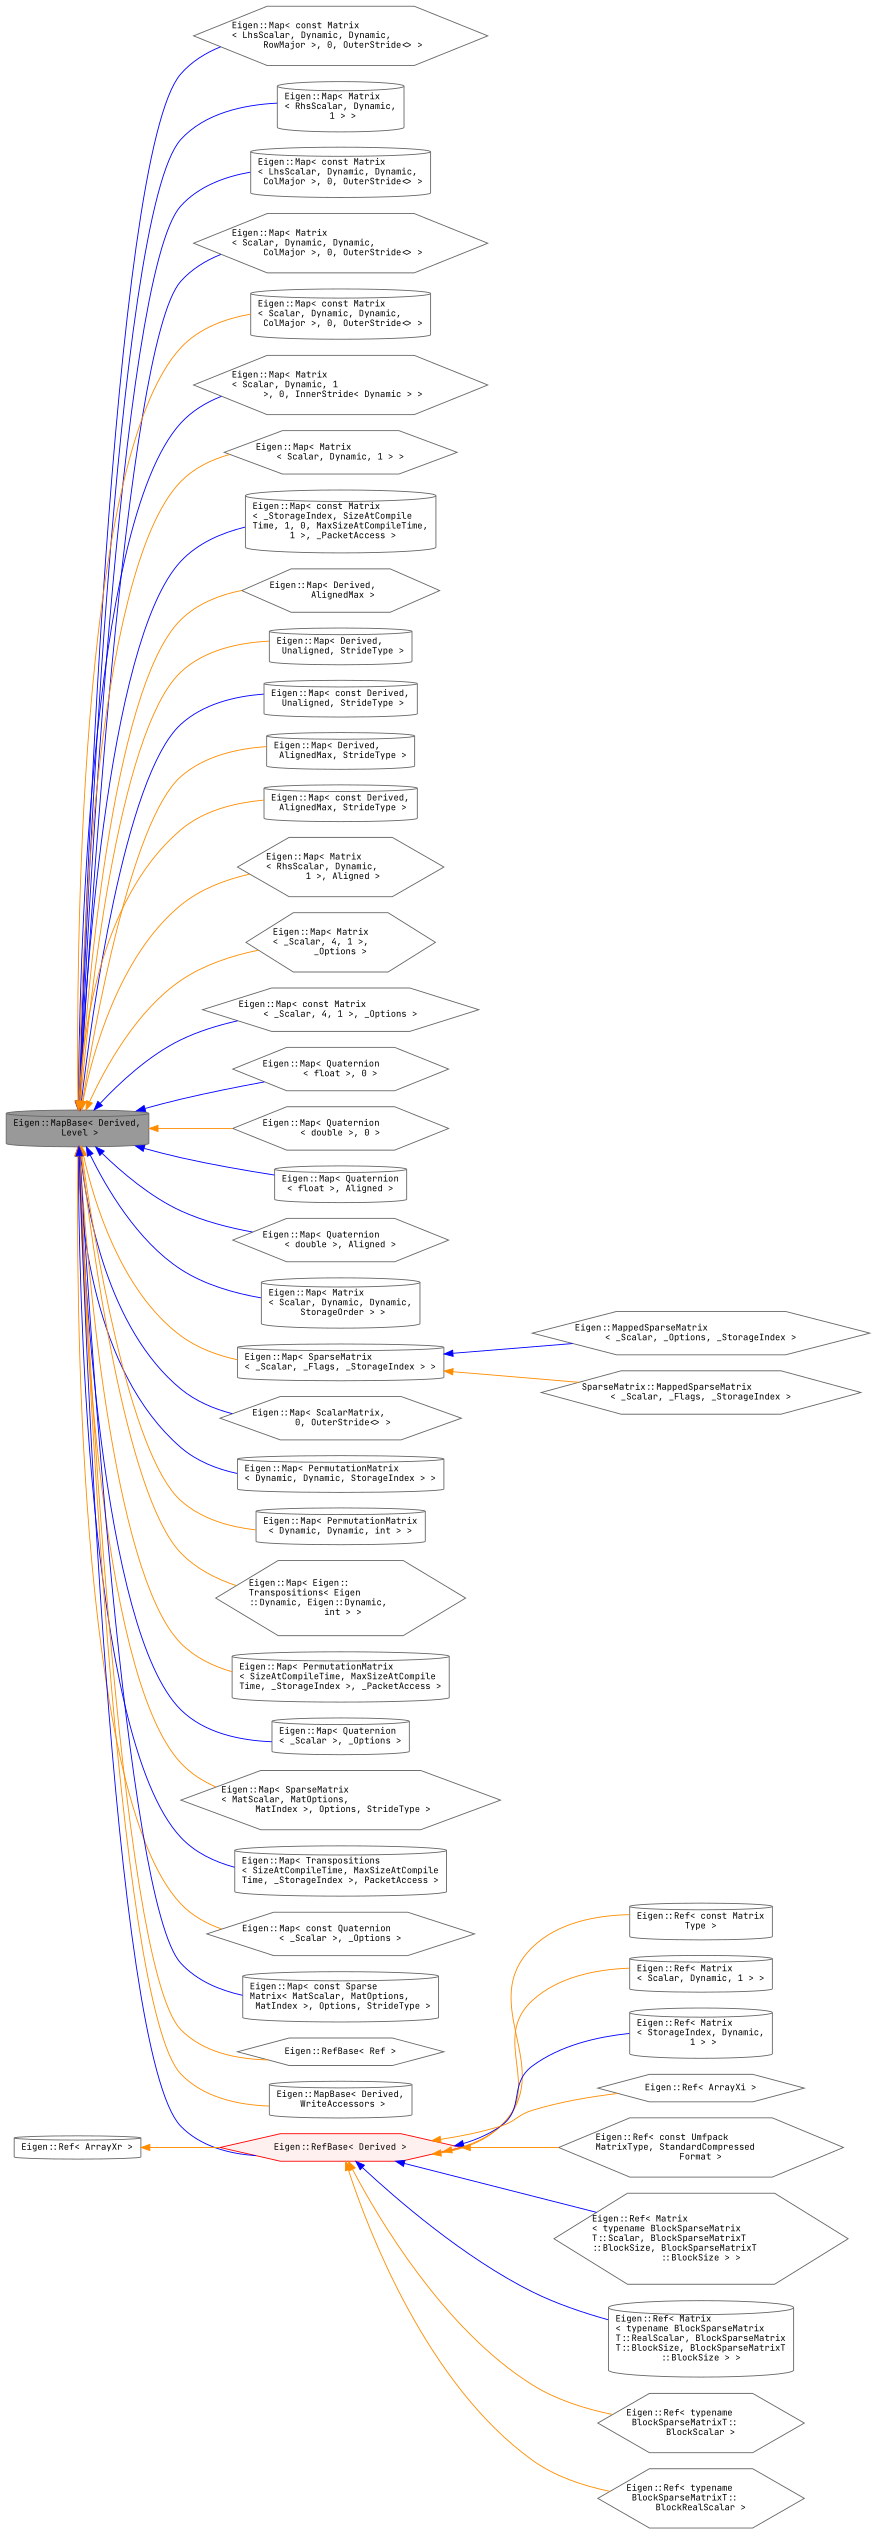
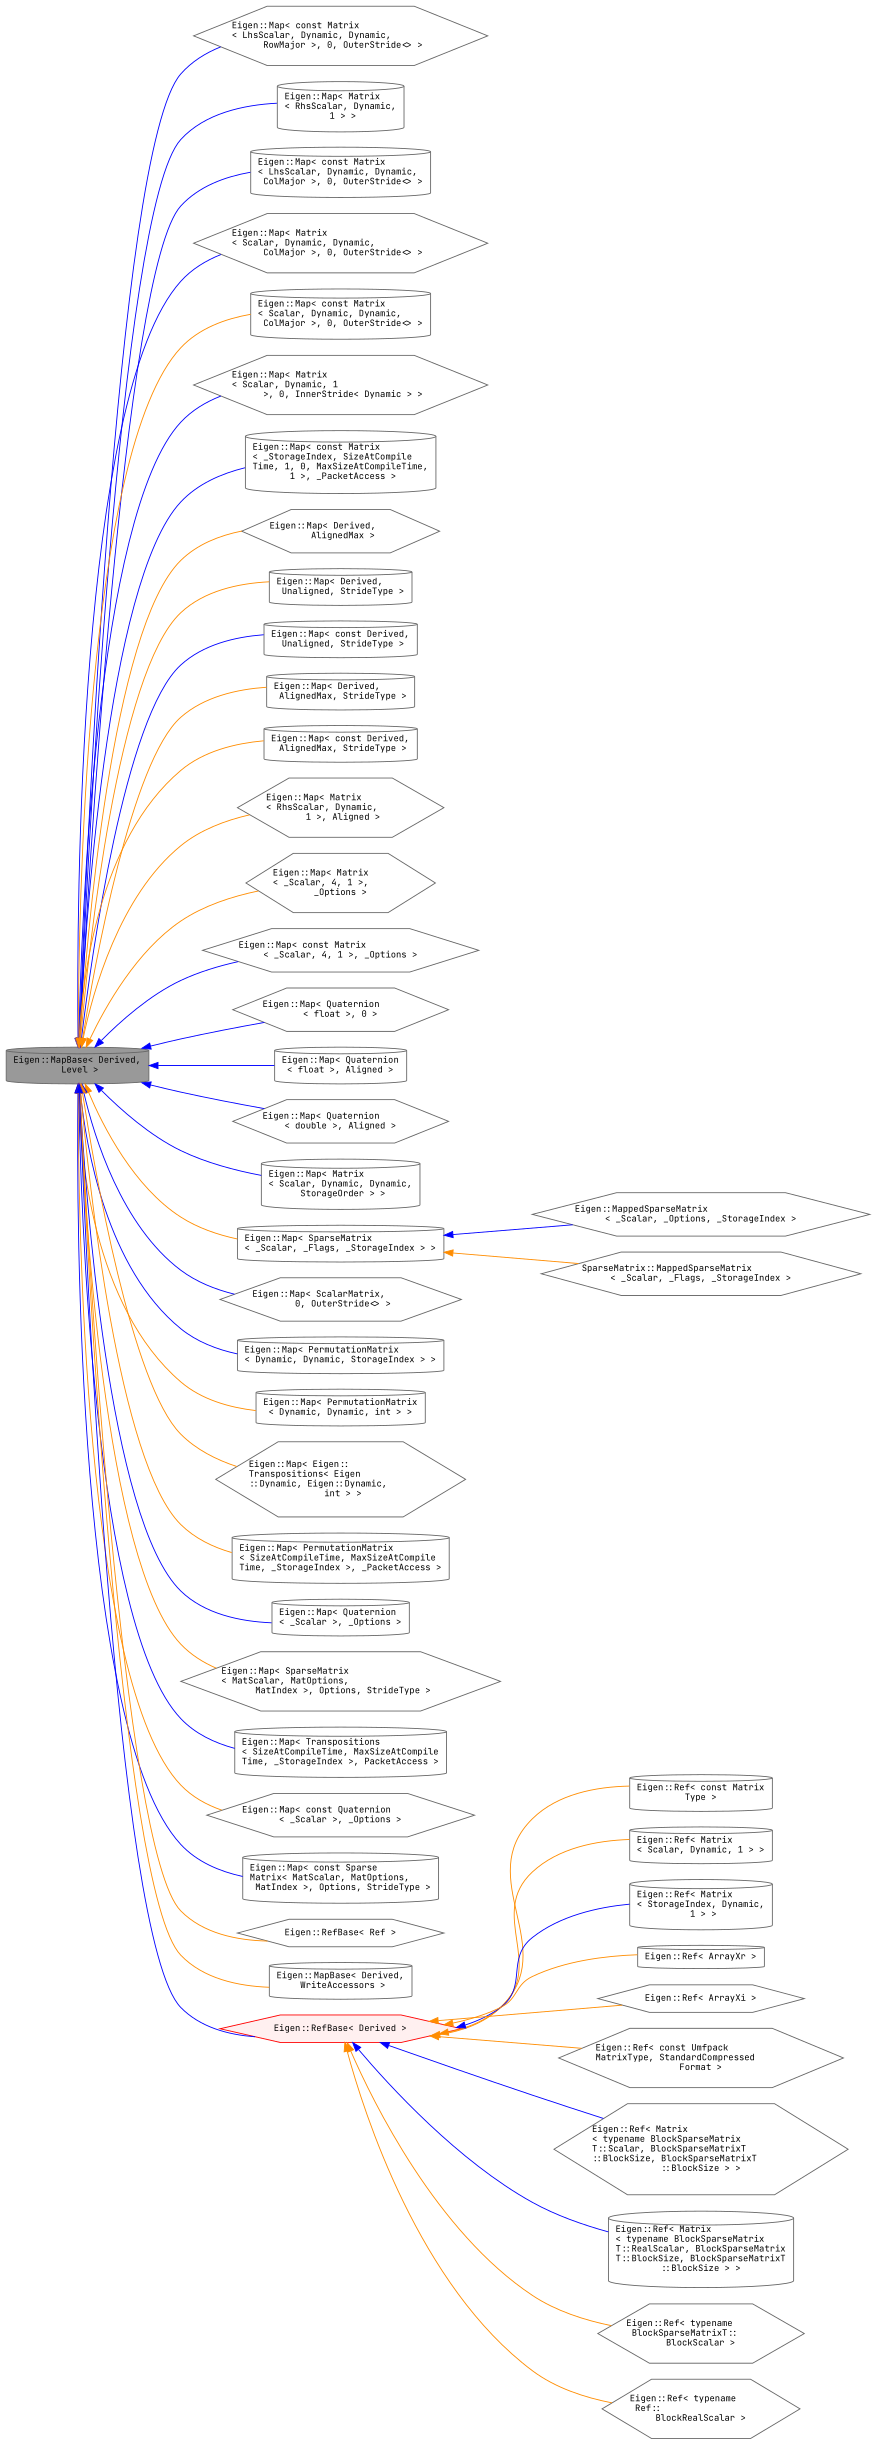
node "Eigen::Map< Matrix < Scalar, Dynamic, 1 > >": removed
node "Eigen::Map< Quaternion < double >, 0 >": removed
edge "Eigen::RefBase< Derived >" -> "Eigen::Ref< ArrayXr >": reversed
node "Eigen::Ref< typename BlockSparseMatrixT:: BlockRealScalar >": label "Eigen::Ref< typename BlockSparseMatrixT:: BlockRealScalar >" -> "Eigen::Ref< typename Ref:: BlockRealScalar >"
